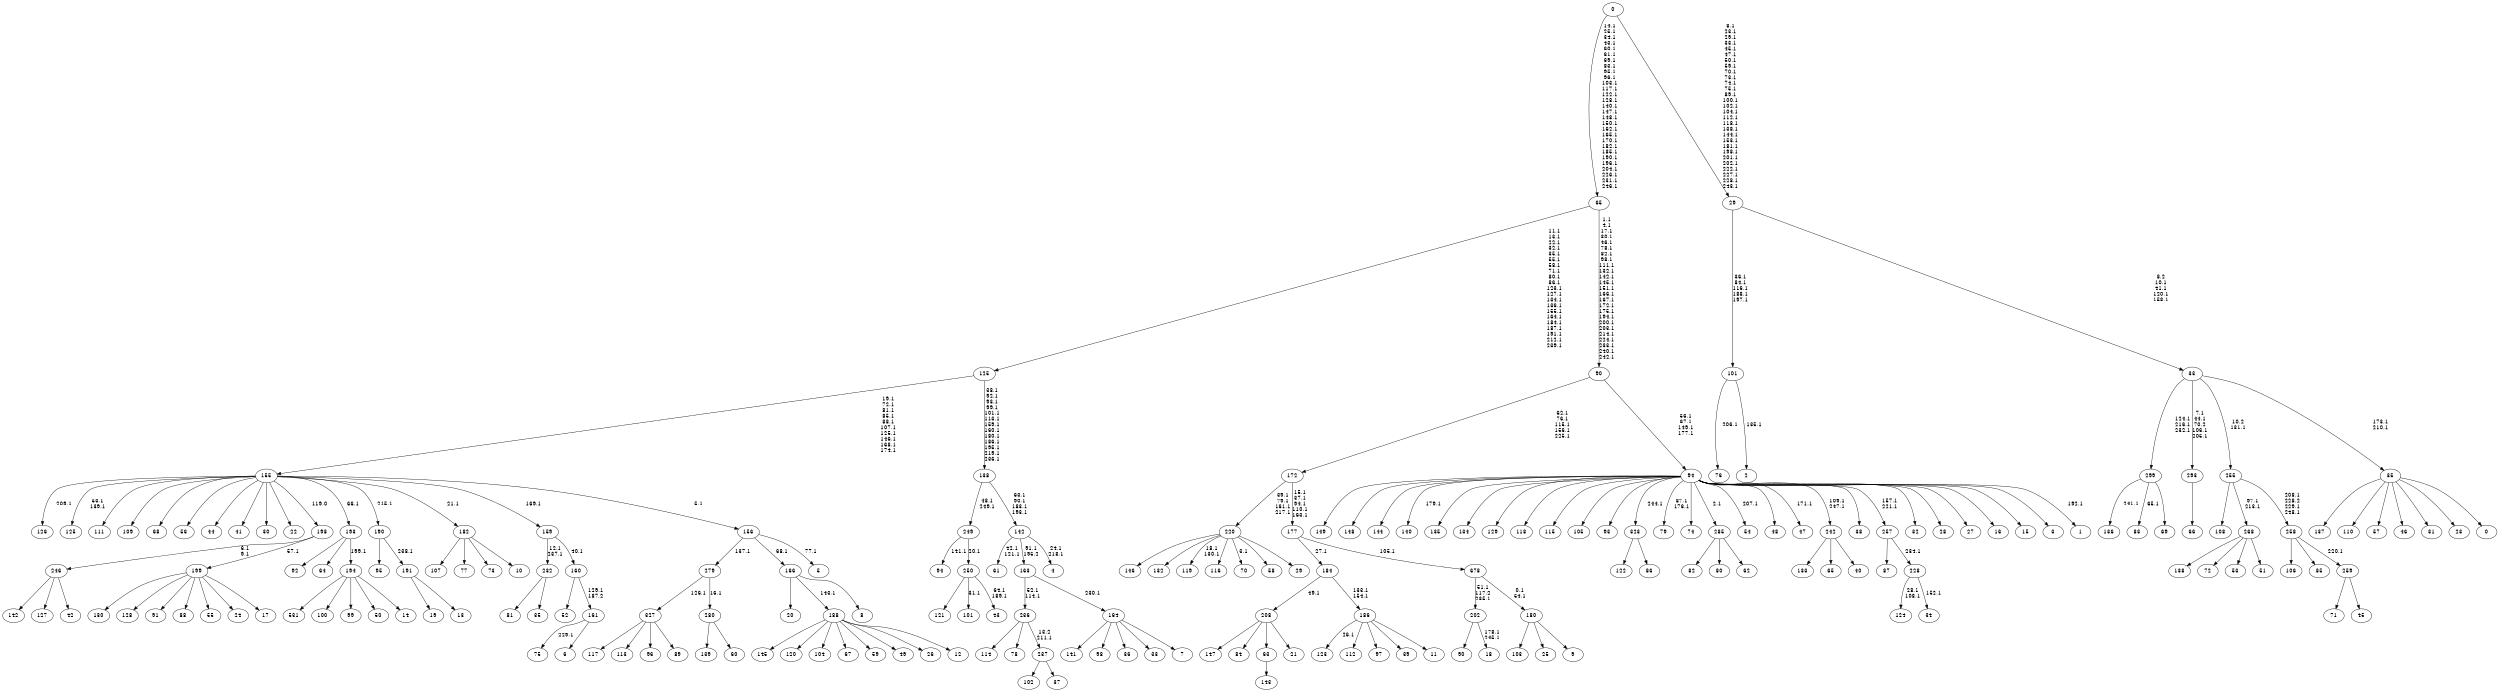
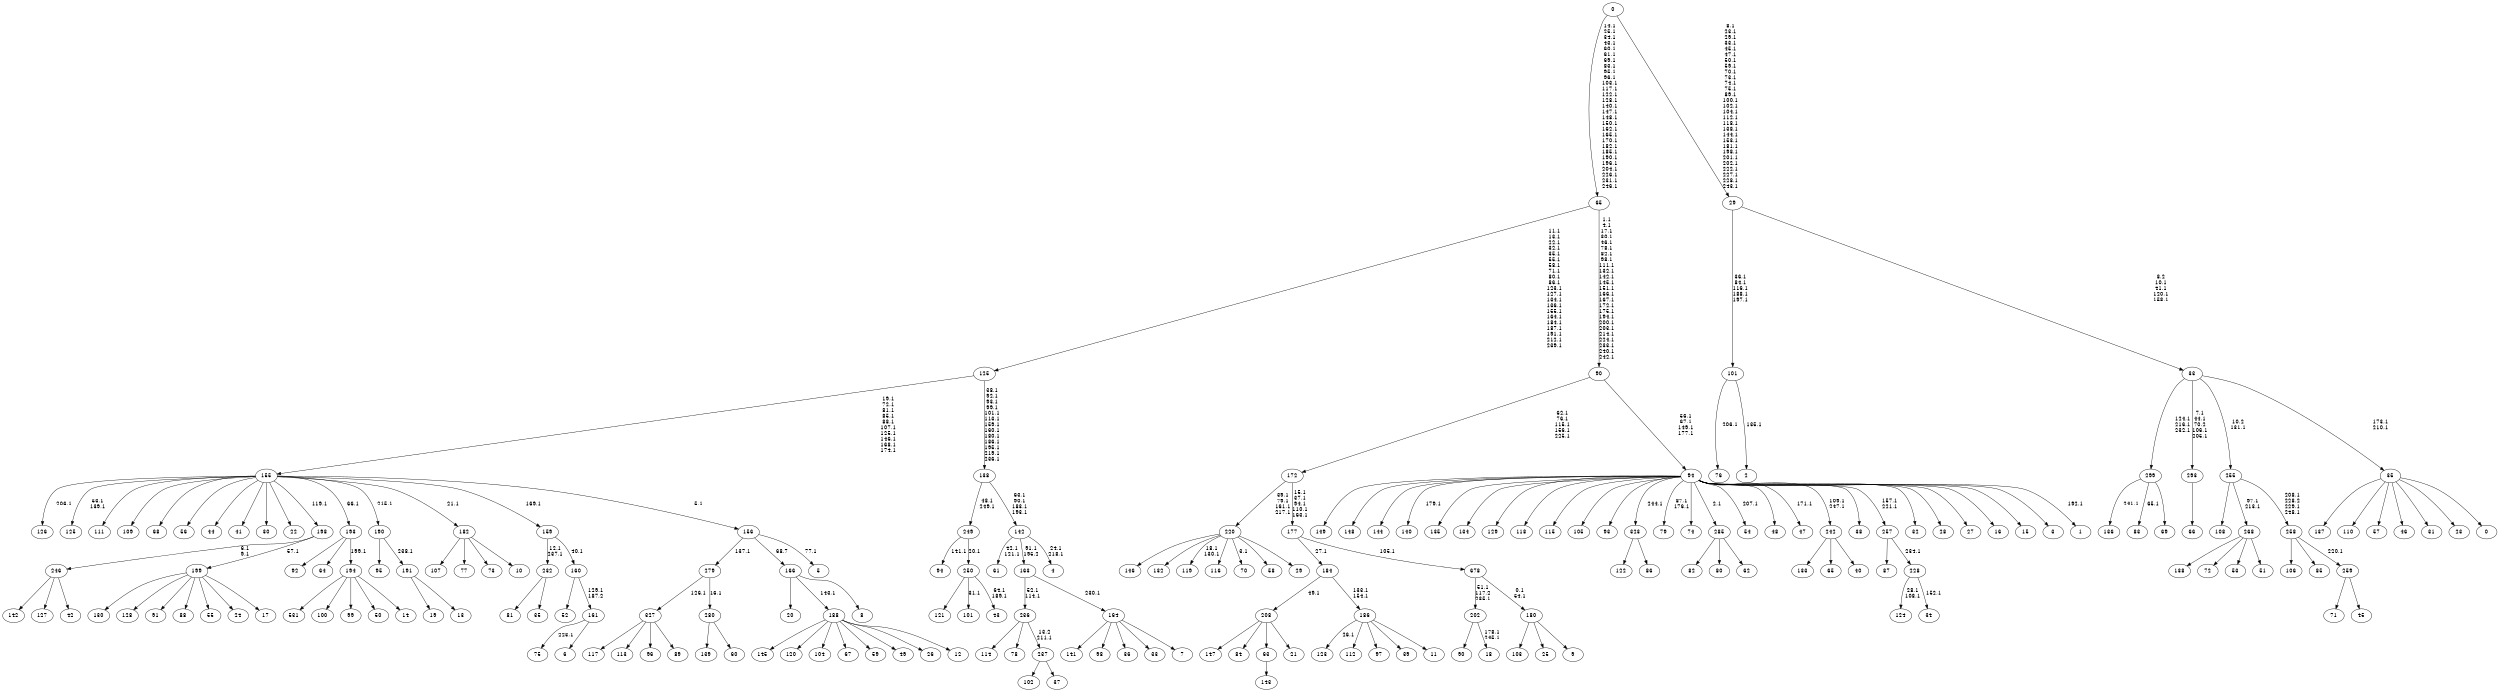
edge "155" -> "126": label "209,1" -> "206,1"
edge "155" -> "198": label "119,0" -> "119,1"
edge "156" -> "166": label "68,1" -> "68,7"
edge "161" -> "75": label "229,1" -> "223,1"
